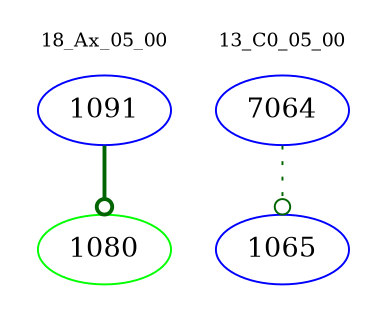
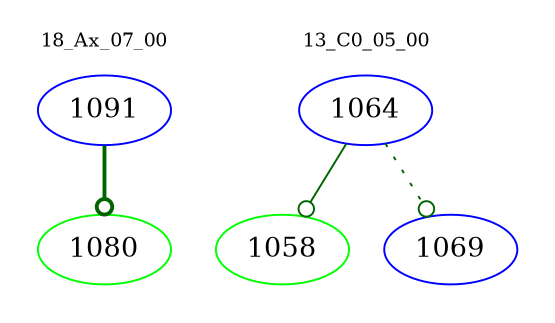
cluster "18_Ax_05_00": label "18_Ax_05_00" -> "18_Ax_07_00"
node "7064": label "7064" -> "1064"
node "1058": added
node "1065": label "1065" -> "1069"
